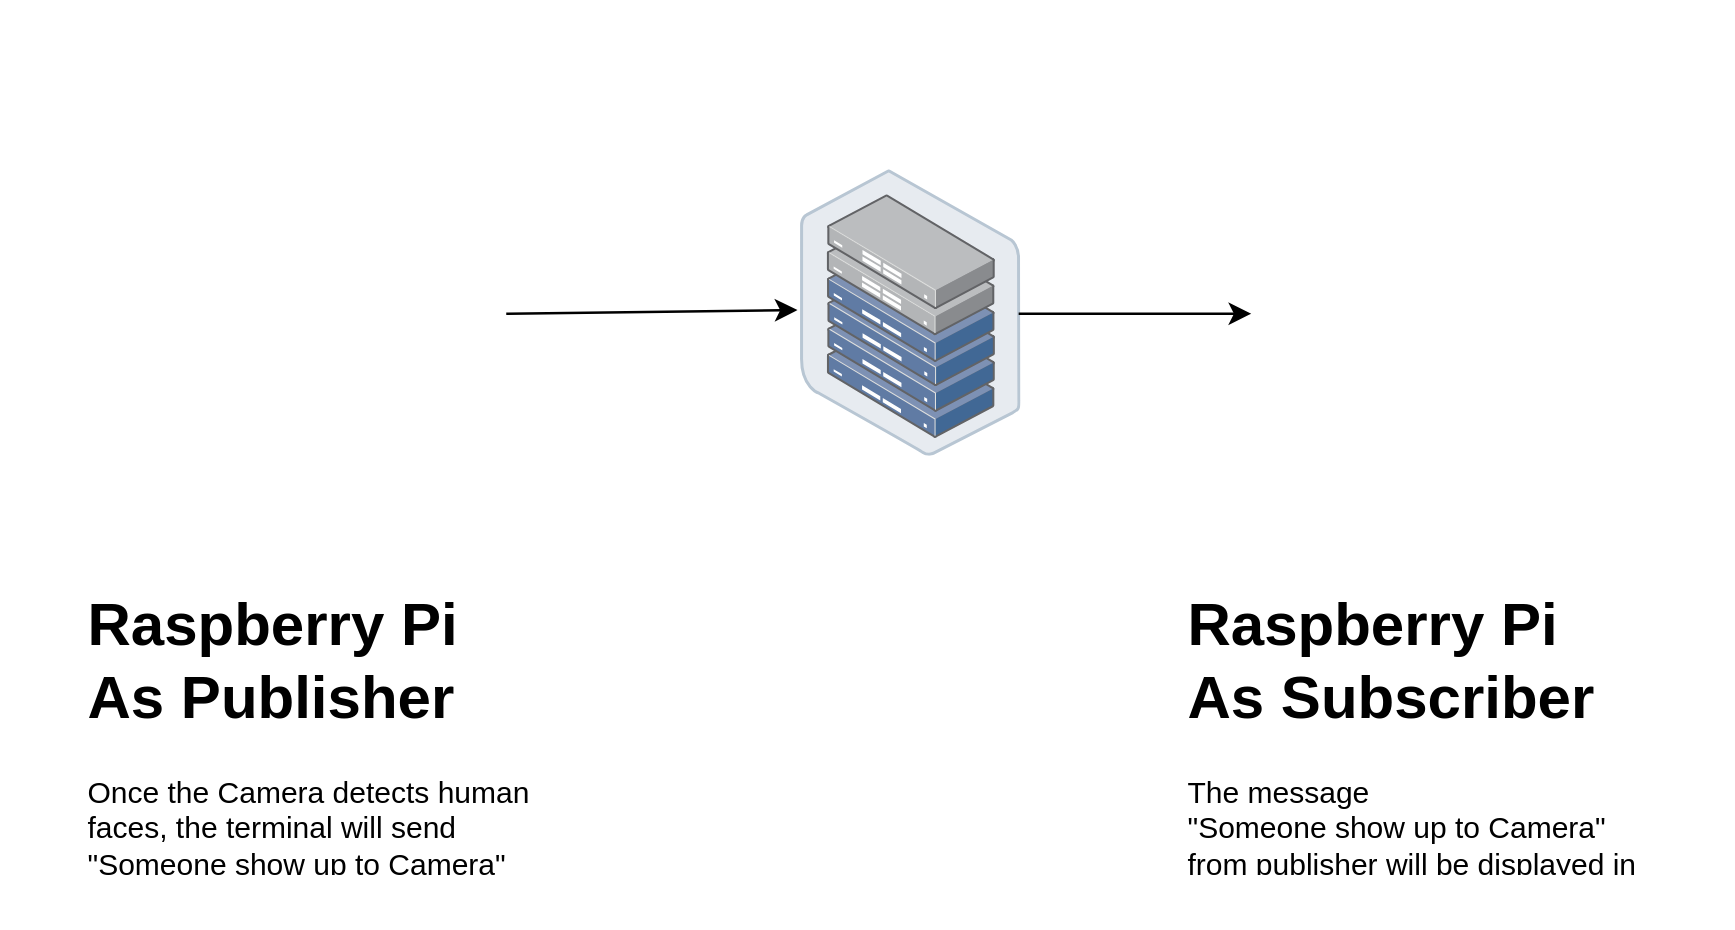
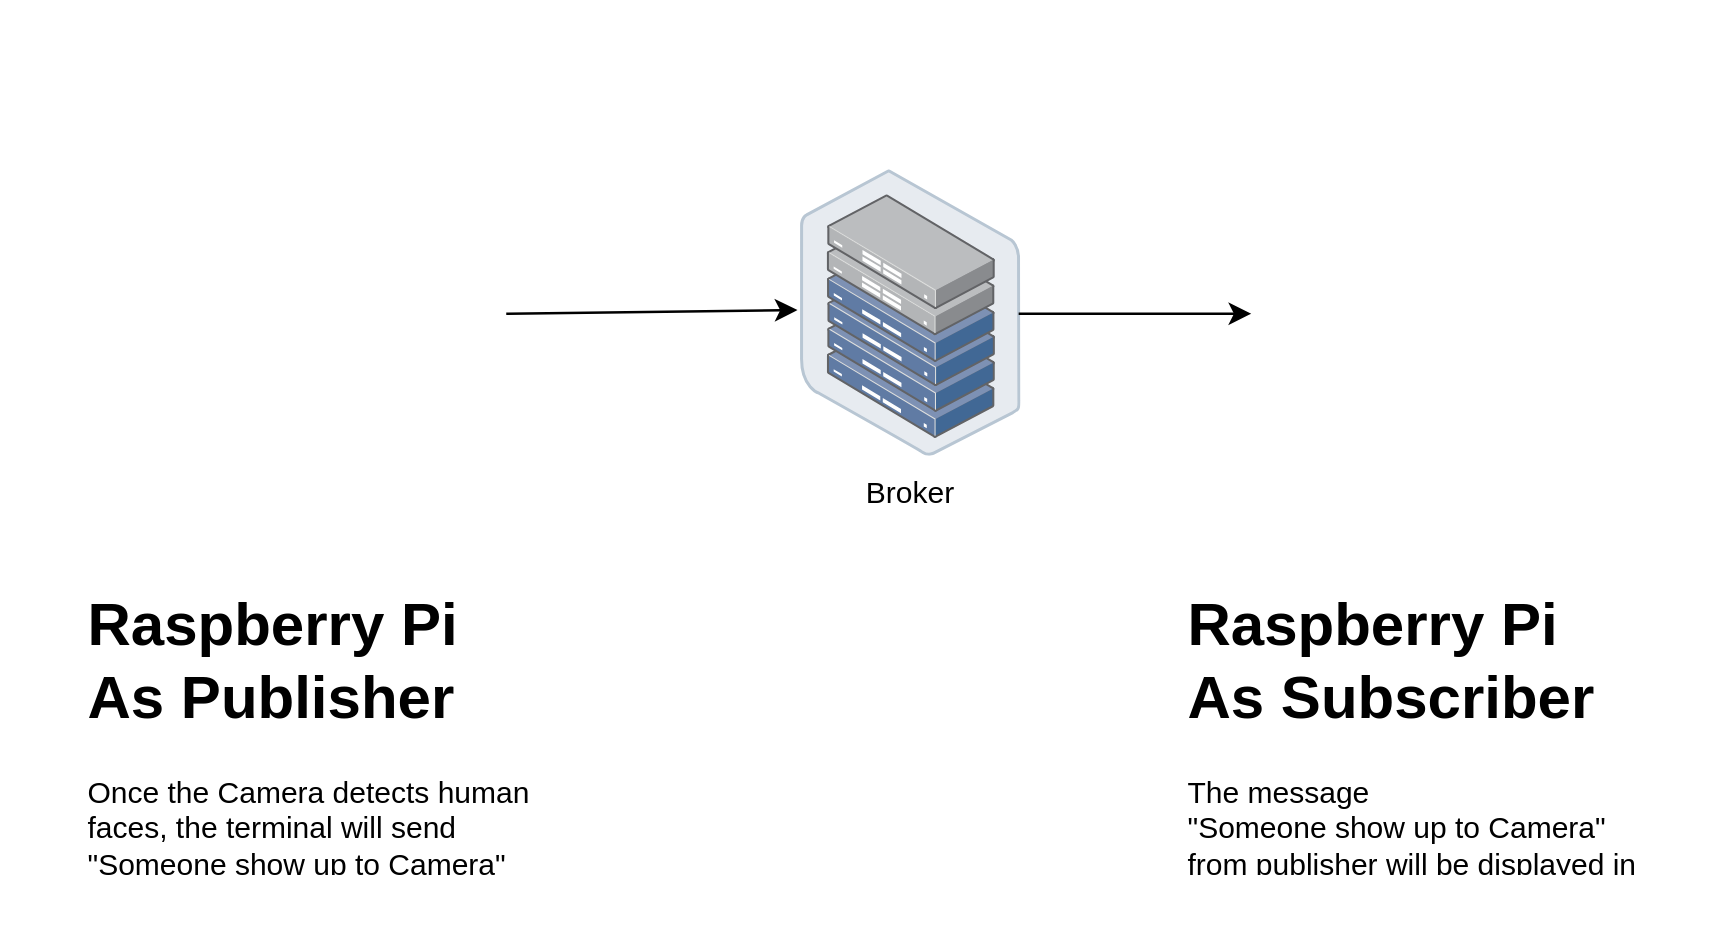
node "Broker": added
